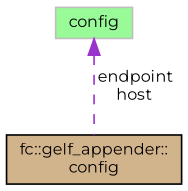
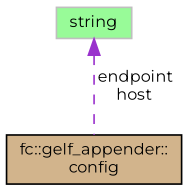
node "config": label "config" -> "string"
